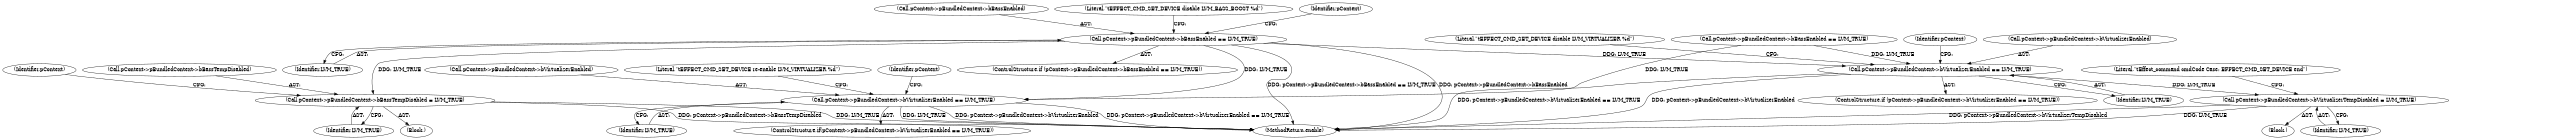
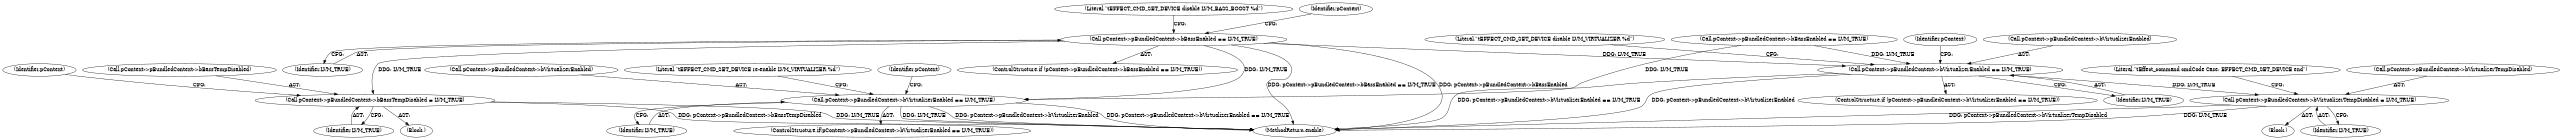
node "(Call,pContext->pBundledContext->bBassEnabled)": removed
node "(Call,pContext->pBundledContext->bVirtualizerTempDisabled)": added
